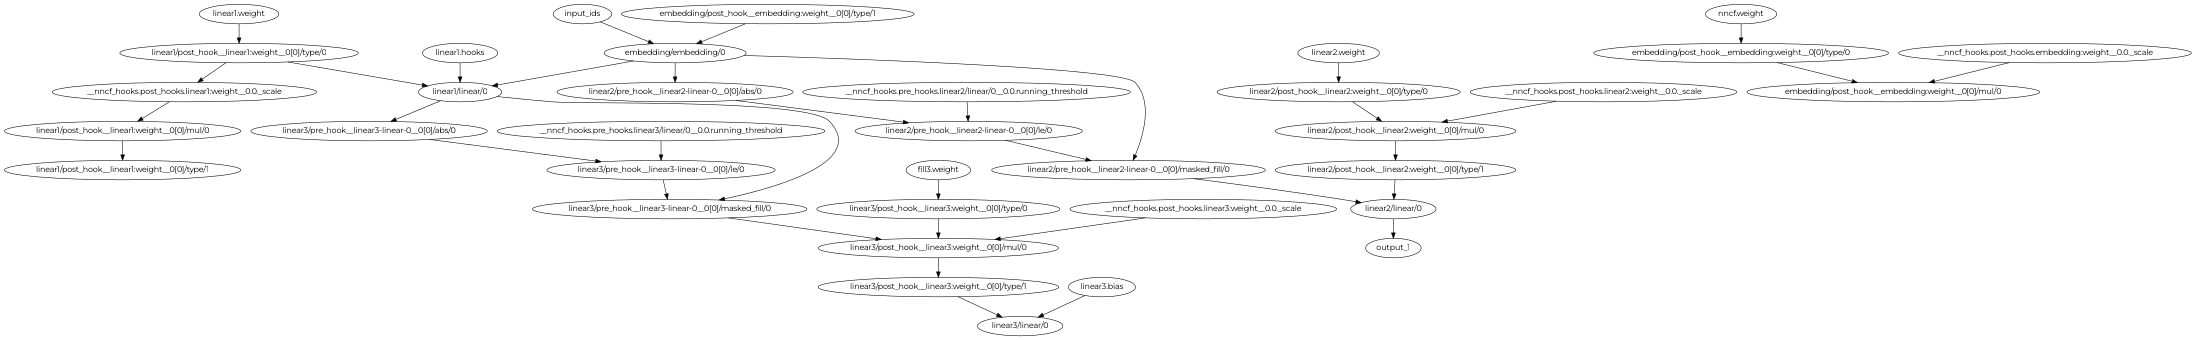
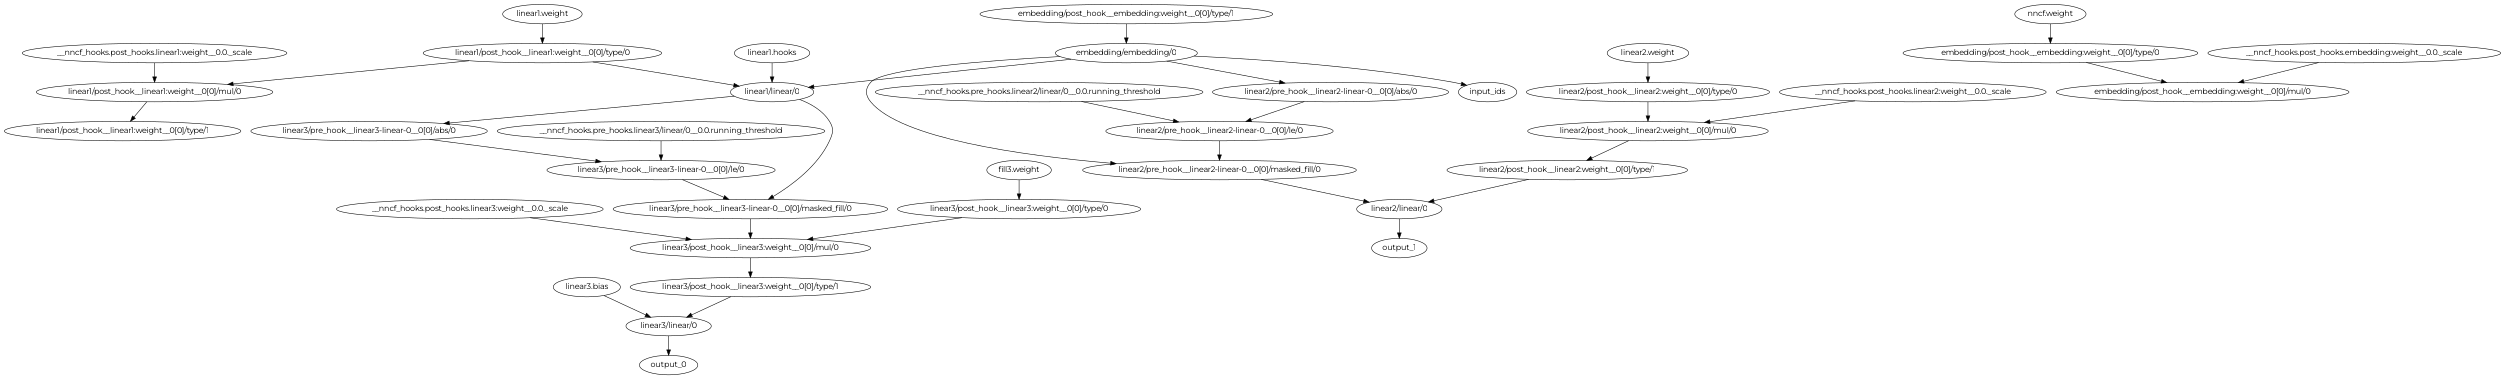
edge "input_ids" -> "embedding/embedding/0": reversed
edge "linear1/post_hook__linear1:weight__0[0]/type/0" -> "__nncf_hooks.post_hooks.linear1:weight__0.0._scale": now "linear1/post_hook__linear1:weight__0[0]/type/0" -> "linear1/post_hook__linear1:weight__0[0]/mul/0"
node "output_0": added
